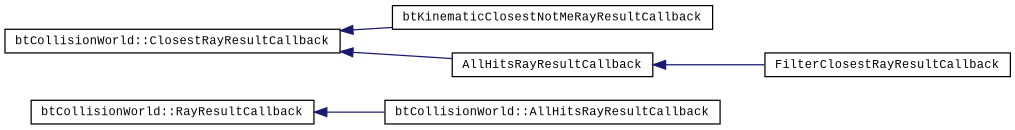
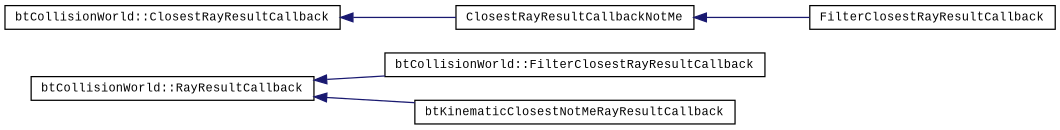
edge "btKinematicClosestNotMeRayResultCallback" -> "btCollisionWorld::ClosestRayResultCallback": now "btKinematicClosestNotMeRayResultCallback" -> "btCollisionWorld::RayResultCallback"
node "AllHitsRayResultCallback": label "AllHitsRayResultCallback" -> "ClosestRayResultCallbackNotMe"
node "btCollisionWorld::AllHitsRayResultCallback": label "btCollisionWorld::AllHitsRayResultCallback" -> "btCollisionWorld::FilterClosestRayResultCallback"
